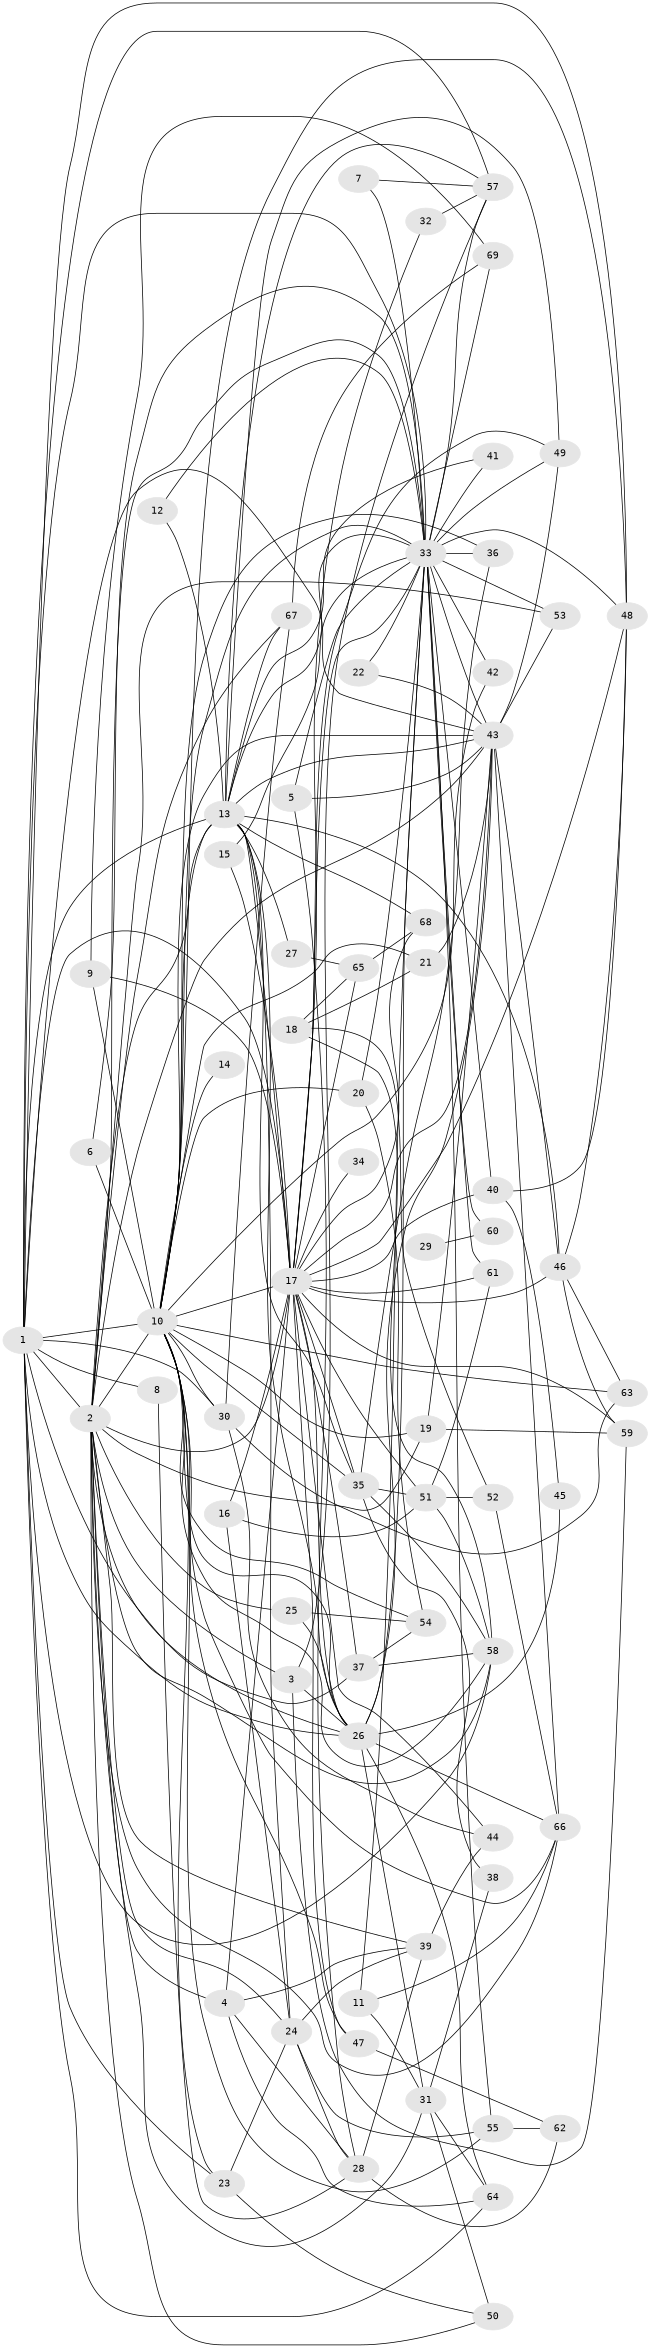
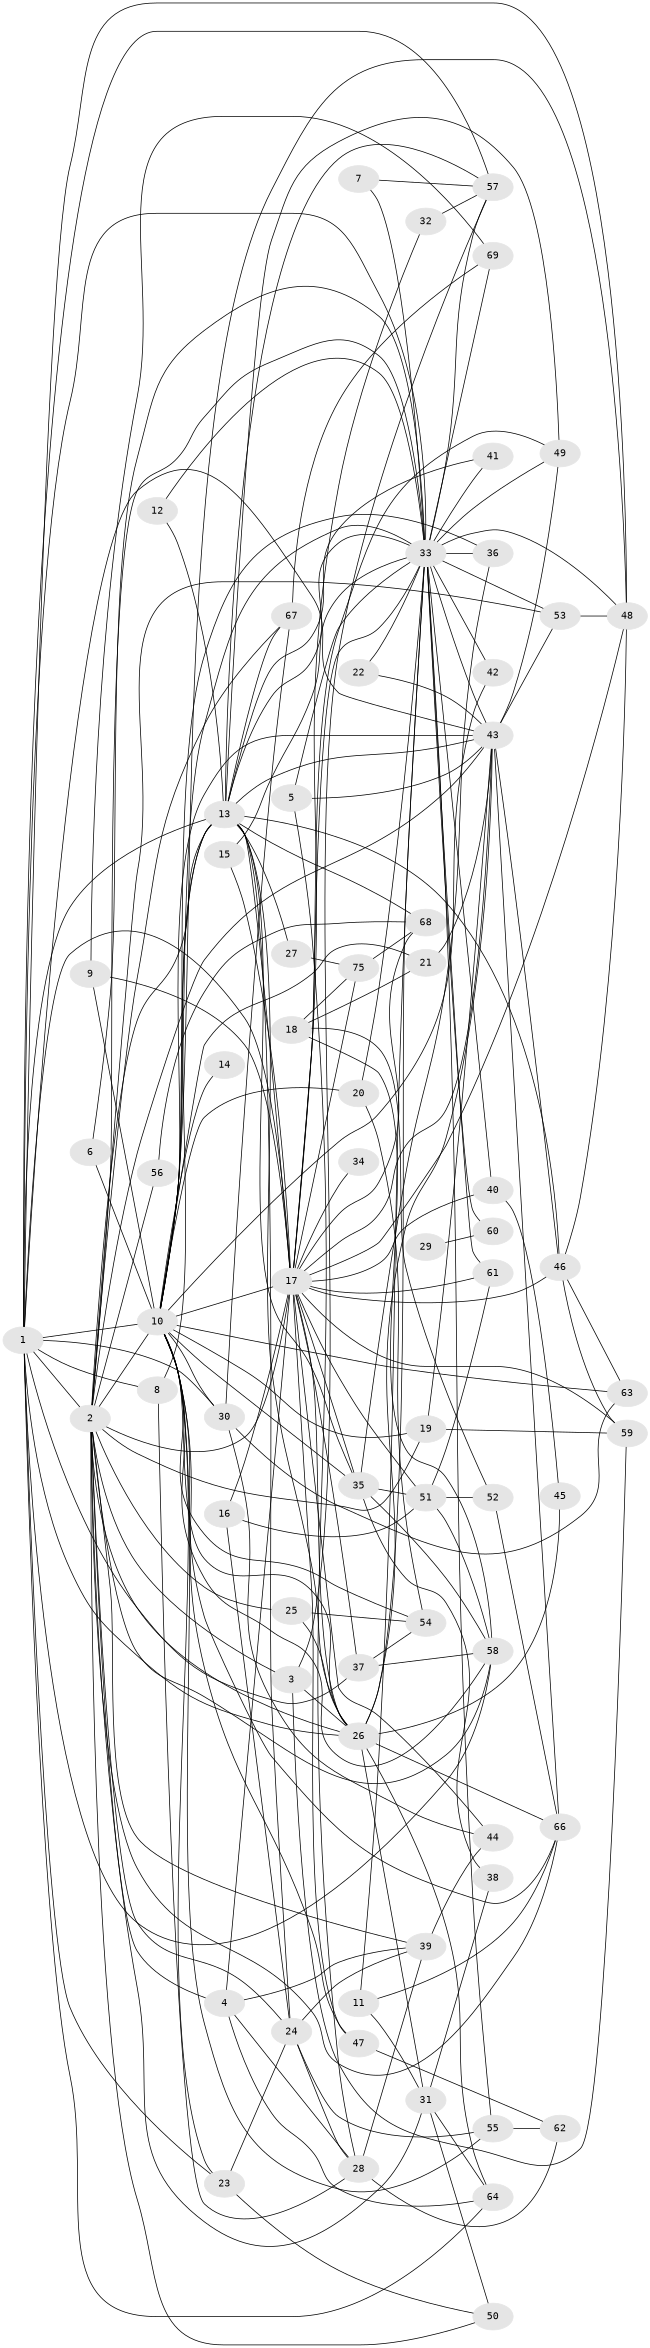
edge "48" -- "40": now "48" -- "53"
node "65": label "65" -> "75"
node "56": added
edge "13" -- "8": added
